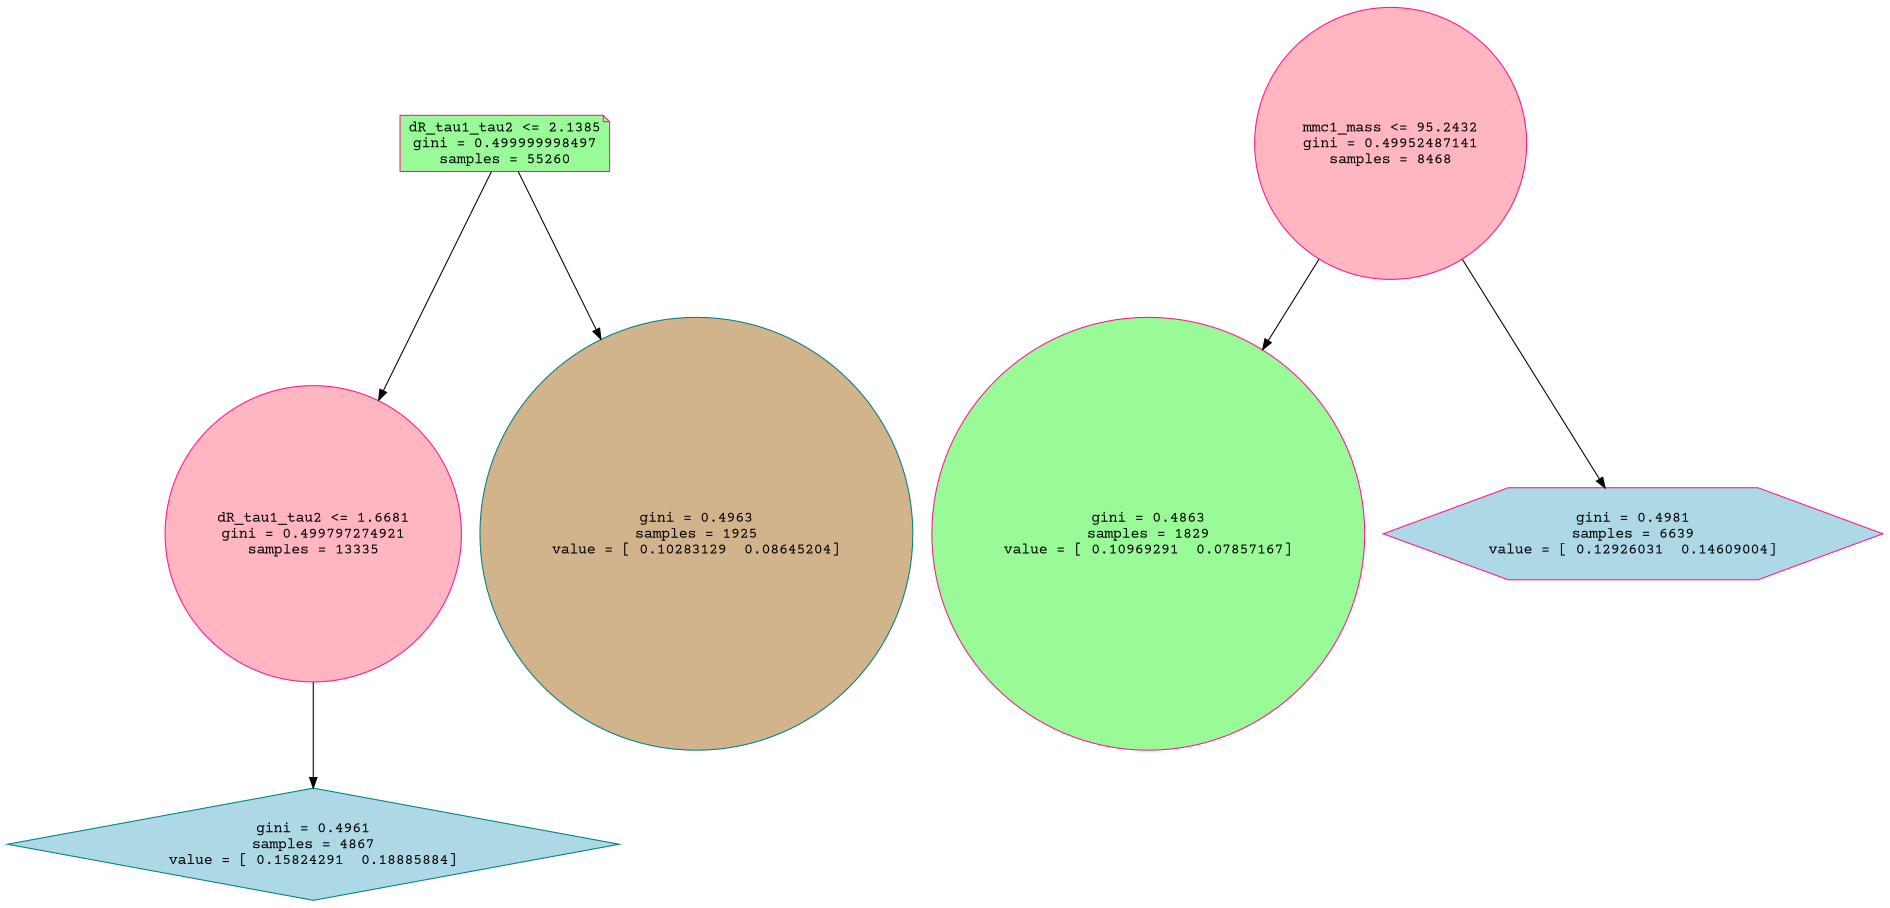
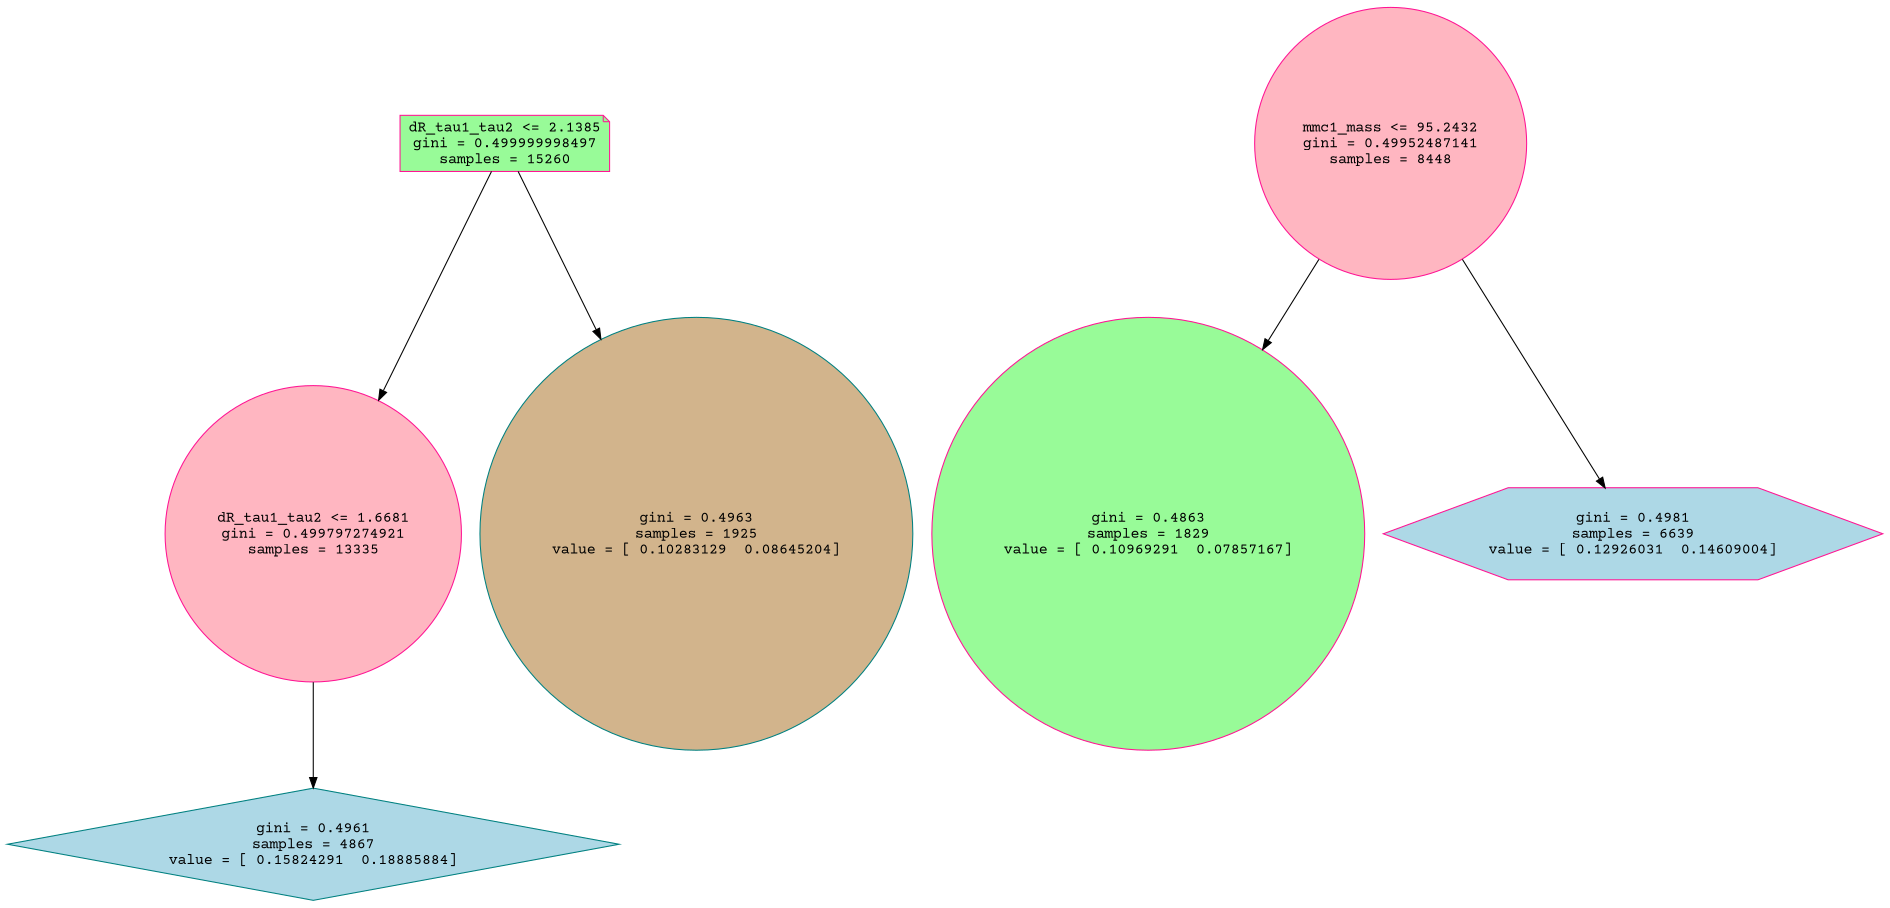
node "dR_tau1_tau2 <= 2.1385 gini = 0.499999998497 samples = 55260": label "dR_tau1_tau2 <= 2.1385 gini = 0.499999998497 samples = 55260" -> "dR_tau1_tau2 <= 2.1385 gini = 0.499999998497 samples = 15260"
node "mmc1_mass <= 95.2432 gini = 0.49952487141 samples = 8468": label "mmc1_mass <= 95.2432 gini = 0.49952487141 samples = 8468" -> "mmc1_mass <= 95.2432 gini = 0.49952487141 samples = 8448"
